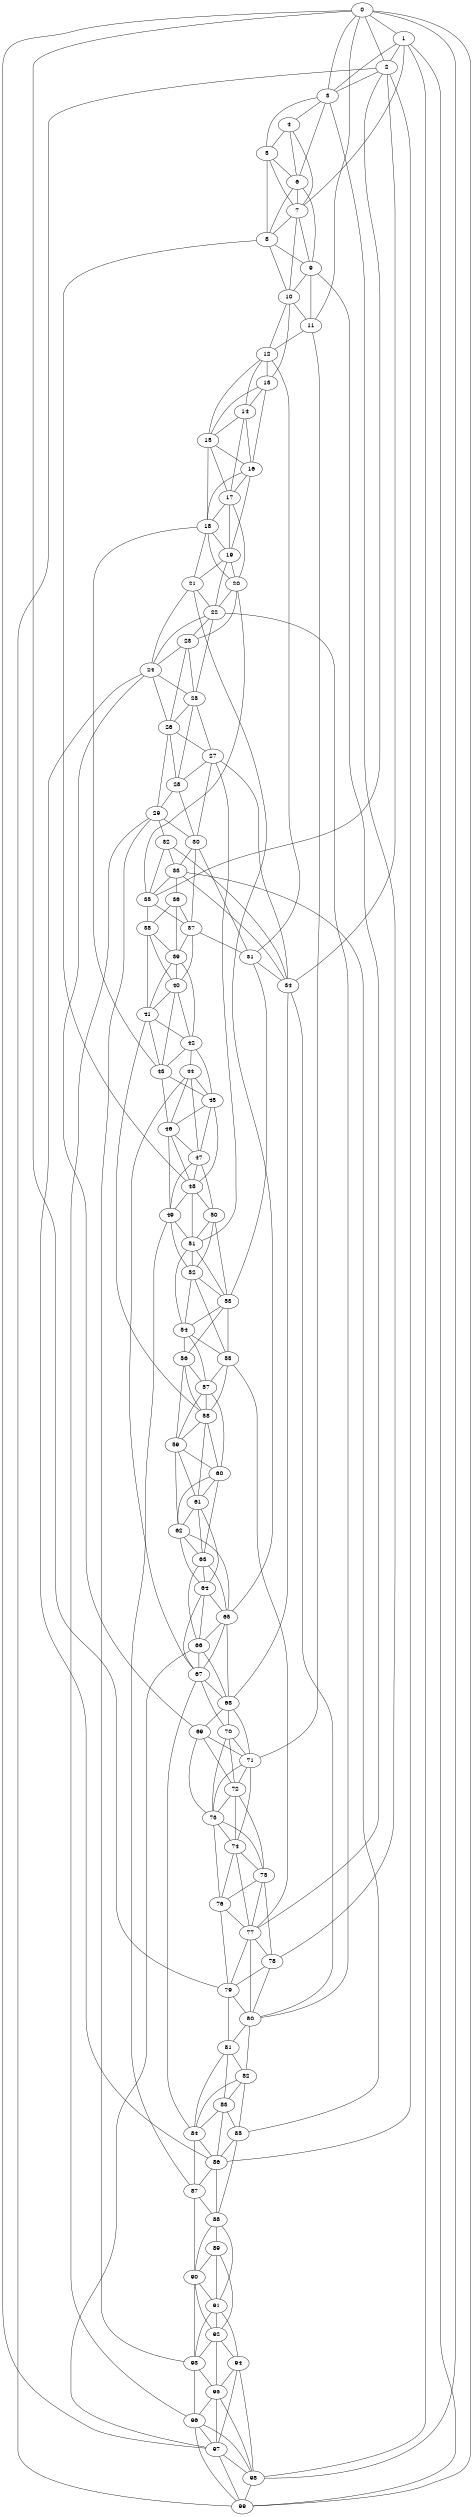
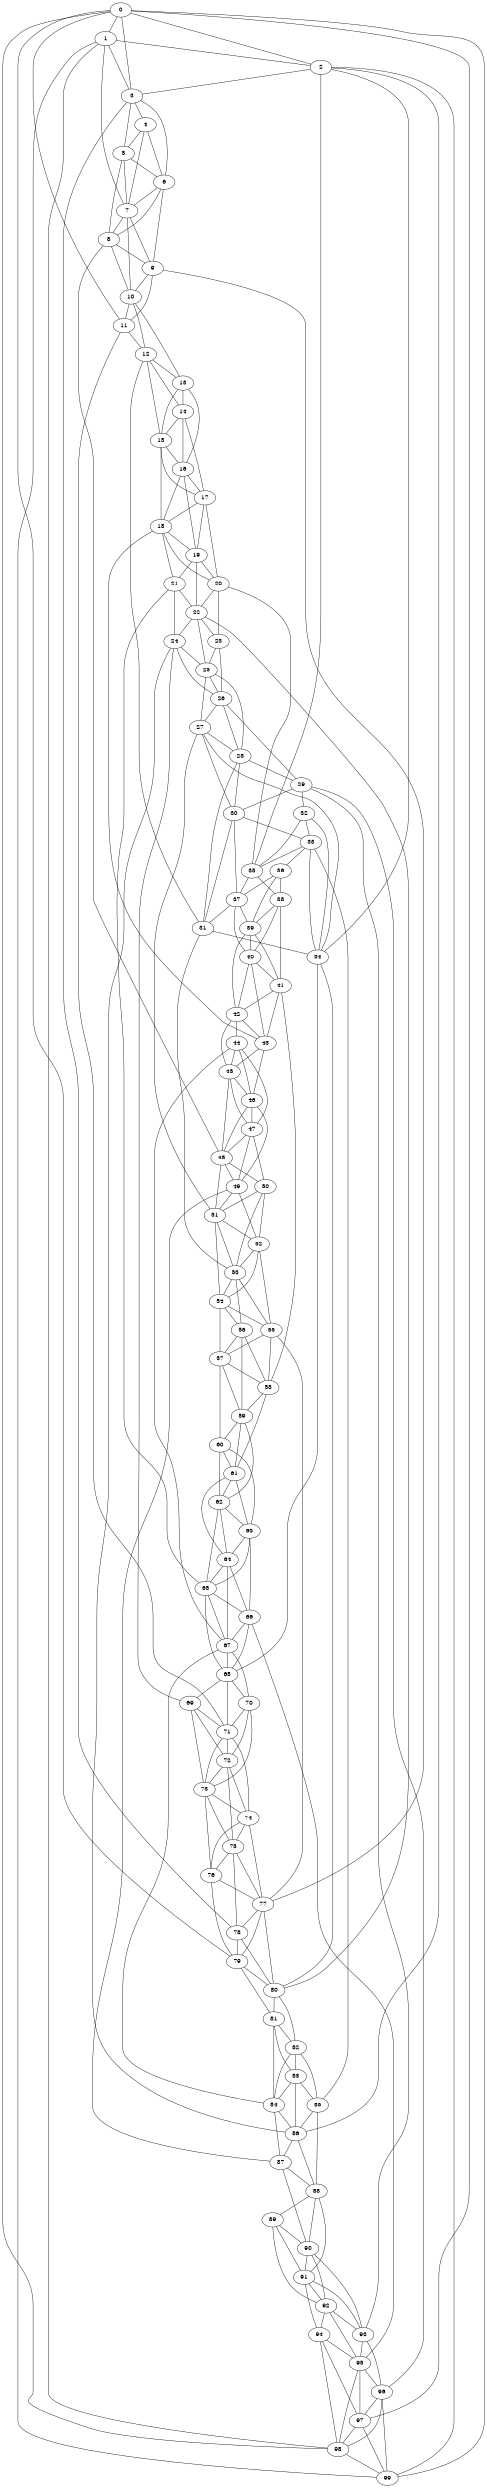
edge "23" -- "24": removed
edge "28" -- "31": added
edge "58" -- "60": removed
edge "66" -- "97": now "66" -- "95"
